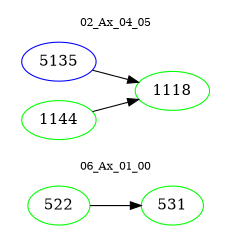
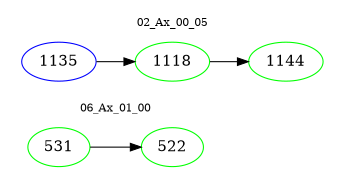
cluster "02_Ax_04_05": label "02_Ax_04_05" -> "02_Ax_00_05"
node "5135": label "5135" -> "1135"
edge "1144" -> "1118": reversed
edge "522" -> "531": reversed
